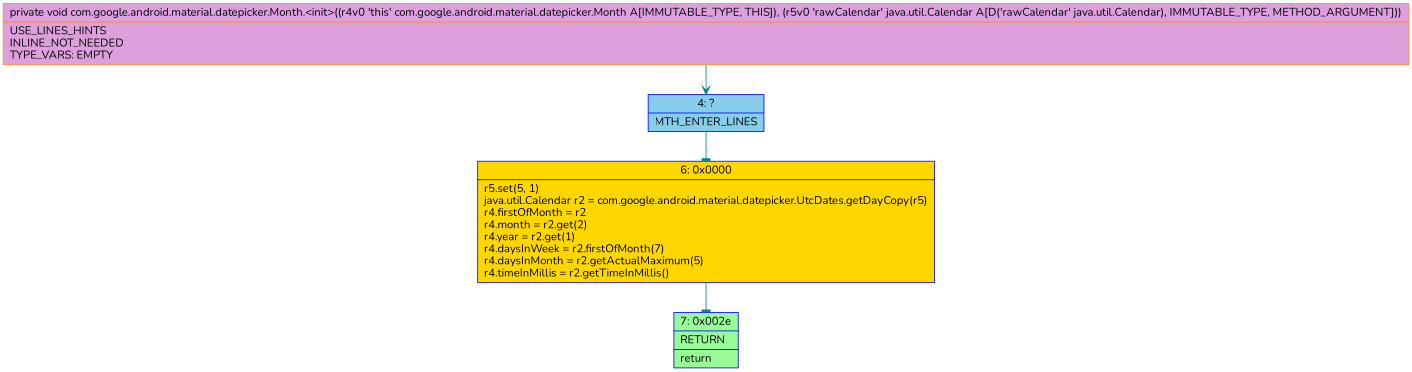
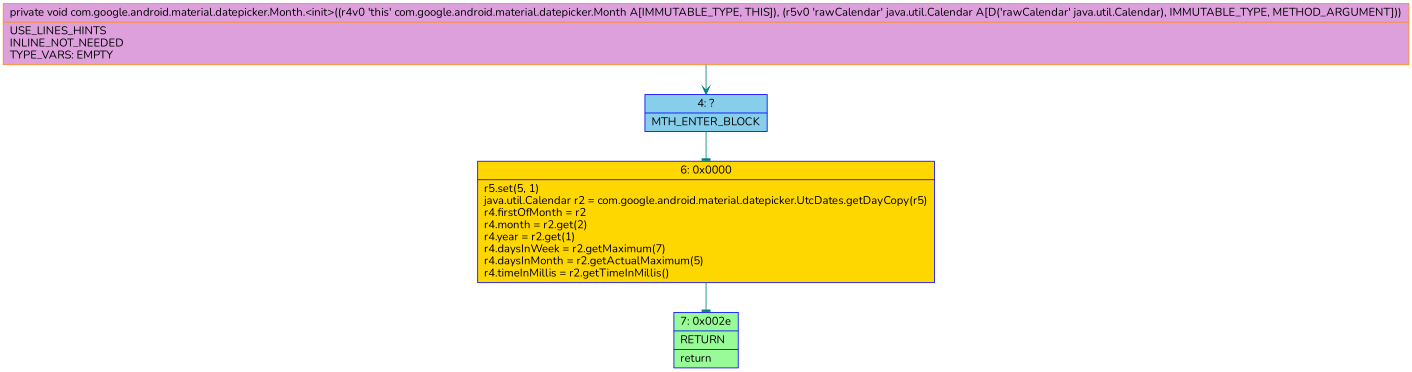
node "4: ?": text "MTH_ENTER_LINES" -> "MTH_ENTER_BLOCK"
node "6: 0x0000": text "r4.daysInWeek = r2.firstOfMonth(7)" -> "r4.daysInWeek = r2.getMaximum(7)"
